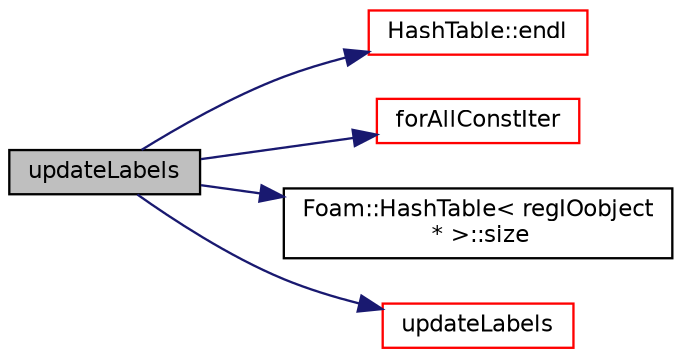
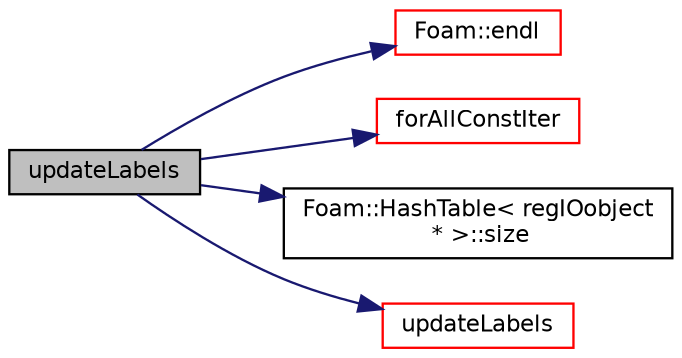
node "HashTable::endl": label "HashTable::endl" -> "Foam::endl"
